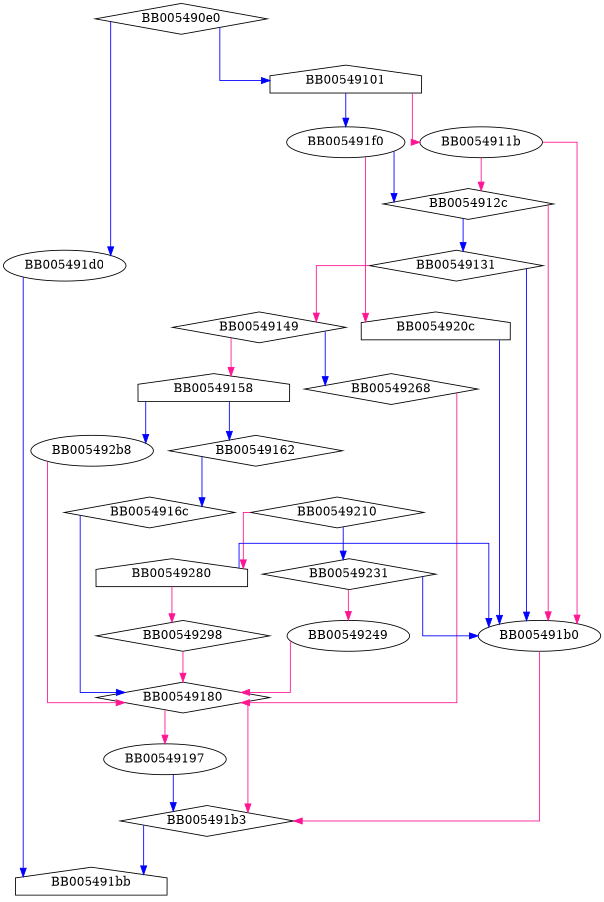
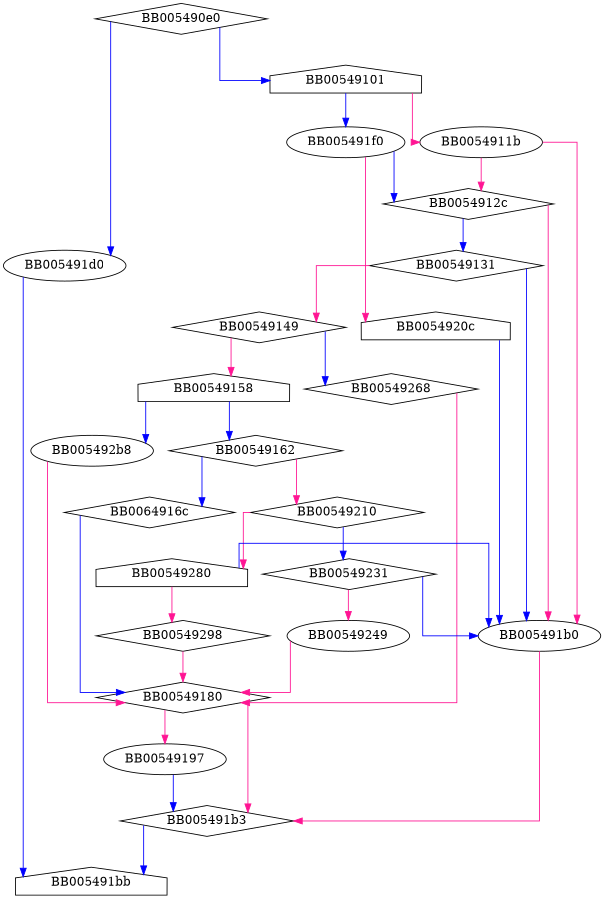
edge "BB00549162" -> "BB00549210": added
node "BB0054916c": label "BB0054916c" -> "BB0064916c"
